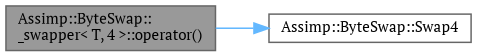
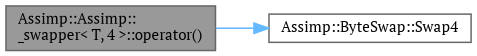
node "Assimp::ByteSwap:: _swapper< T, 4 >::operator()": label "Assimp::ByteSwap:: _swapper< T, 4 >::operator()" -> "Assimp::Assimp:: _swapper< T, 4 >::operator()"
